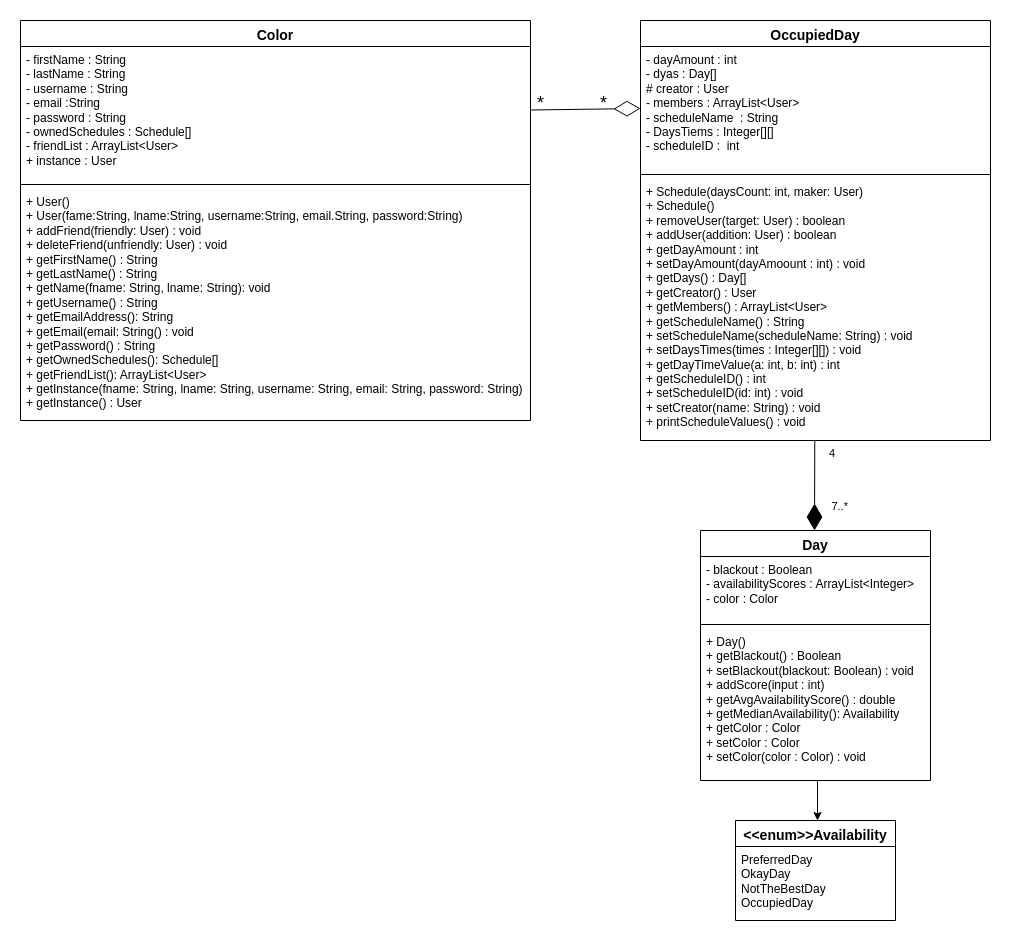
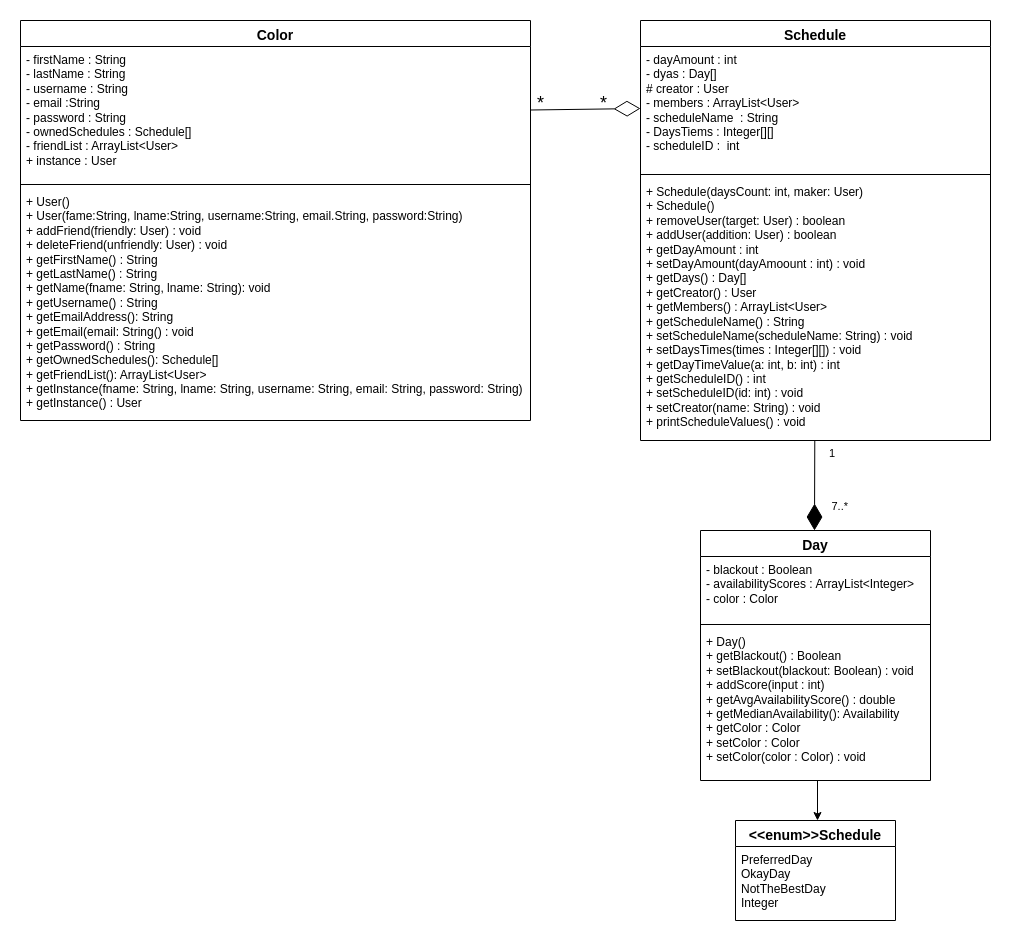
node "OccupiedDay": label "OccupiedDay" -> "Schedule"
node "4": label "4" -> "1"
node "<<enum>>Availability": label "<<enum>>Availability" -> "<<enum>>Schedule"
node "PreferredDay OkayDay NotTheBestDay OccupiedDay": label "PreferredDay OkayDay NotTheBestDay OccupiedDay" -> "PreferredDay OkayDay NotTheBestDay Integer"
